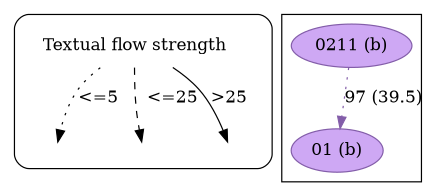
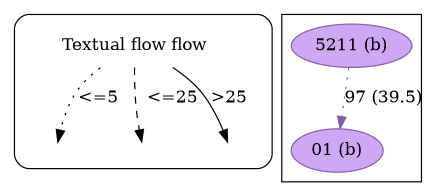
node "Textual flow strength": label "Textual flow strength" -> "Textual flow flow"
node "0211 (b)": label "0211 (b)" -> "5211 (b)"
